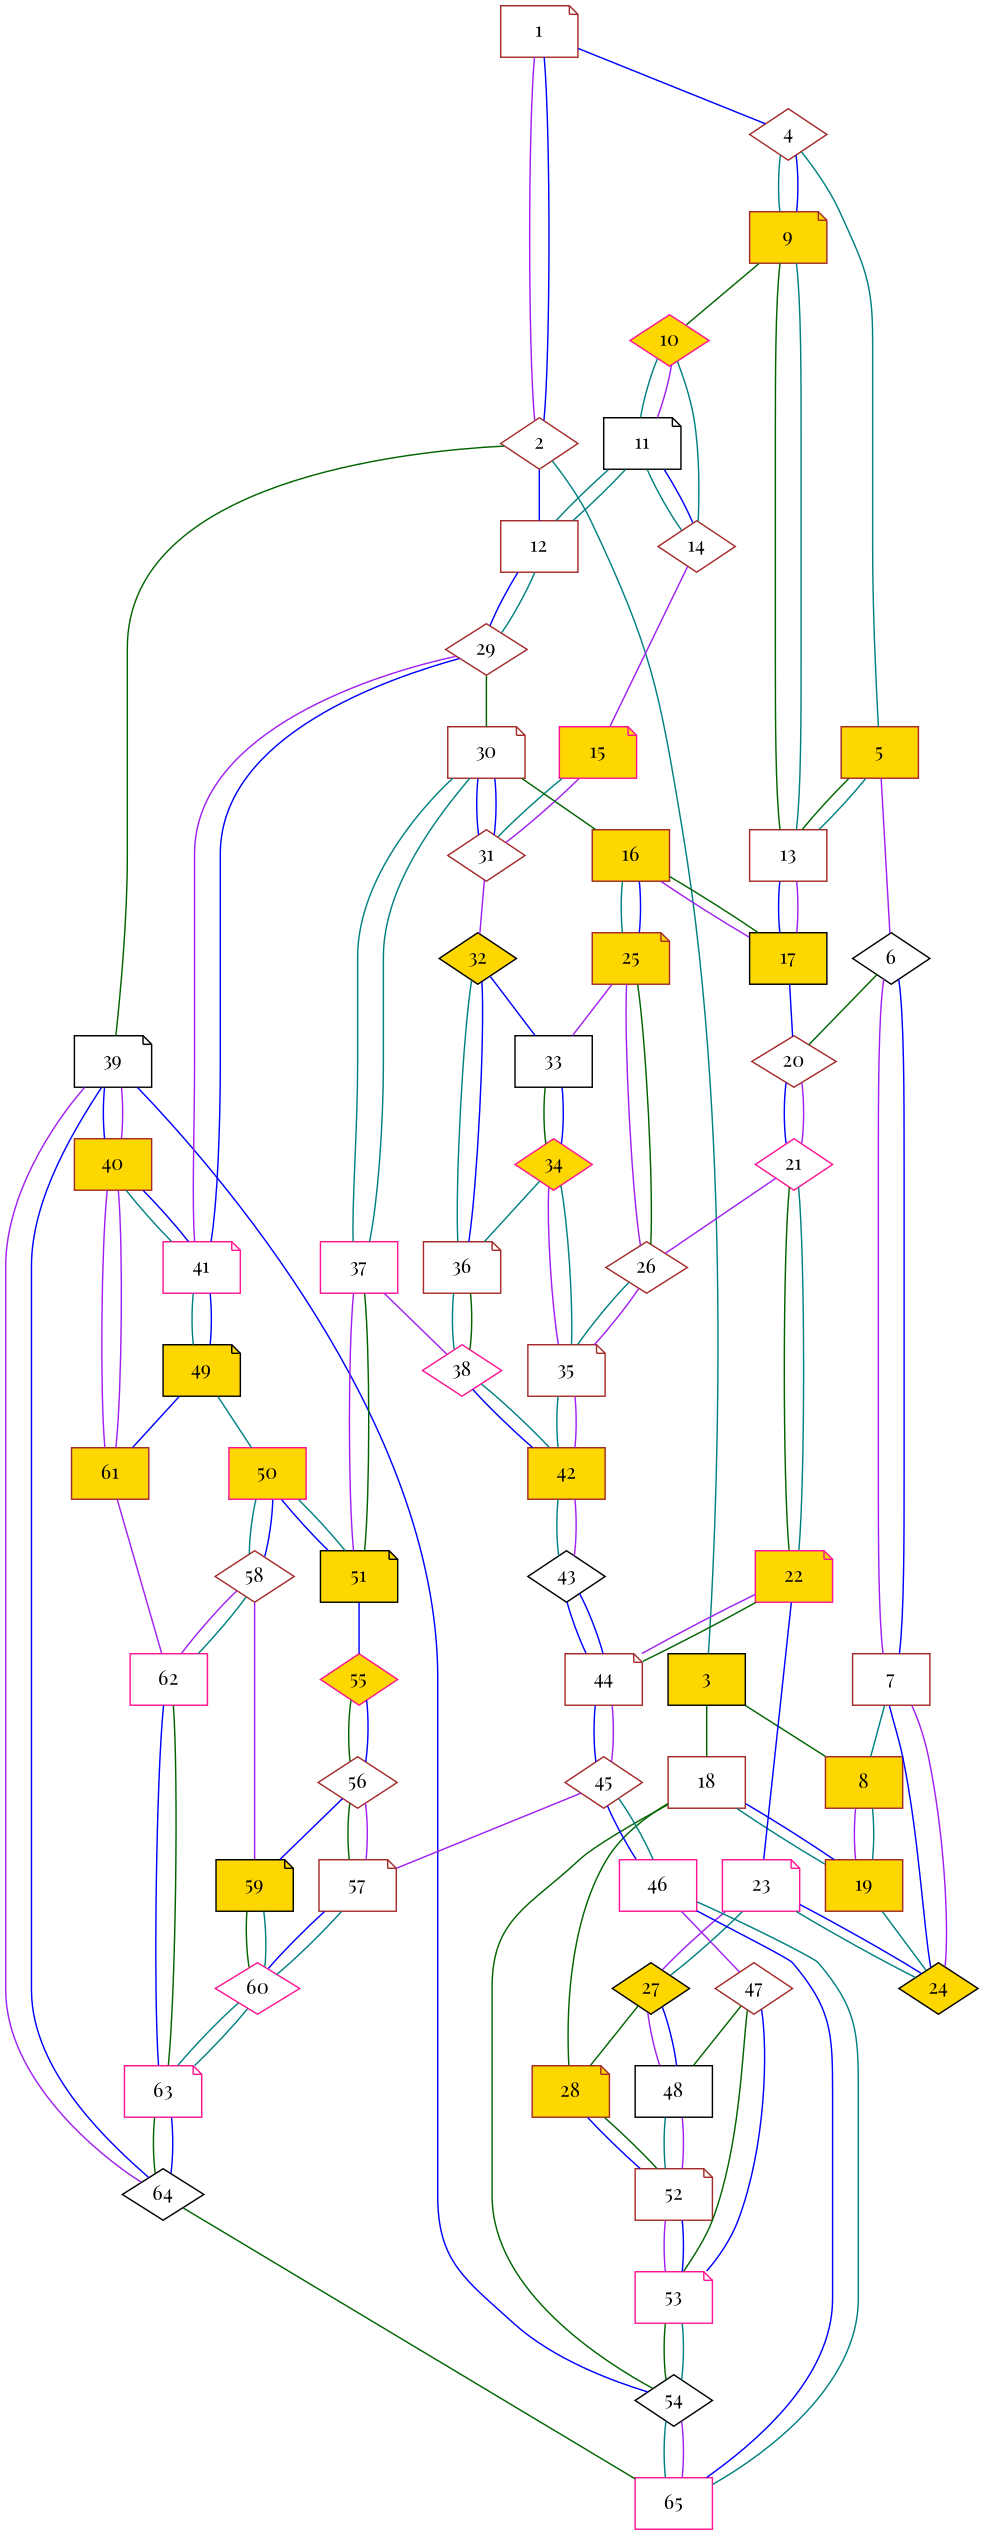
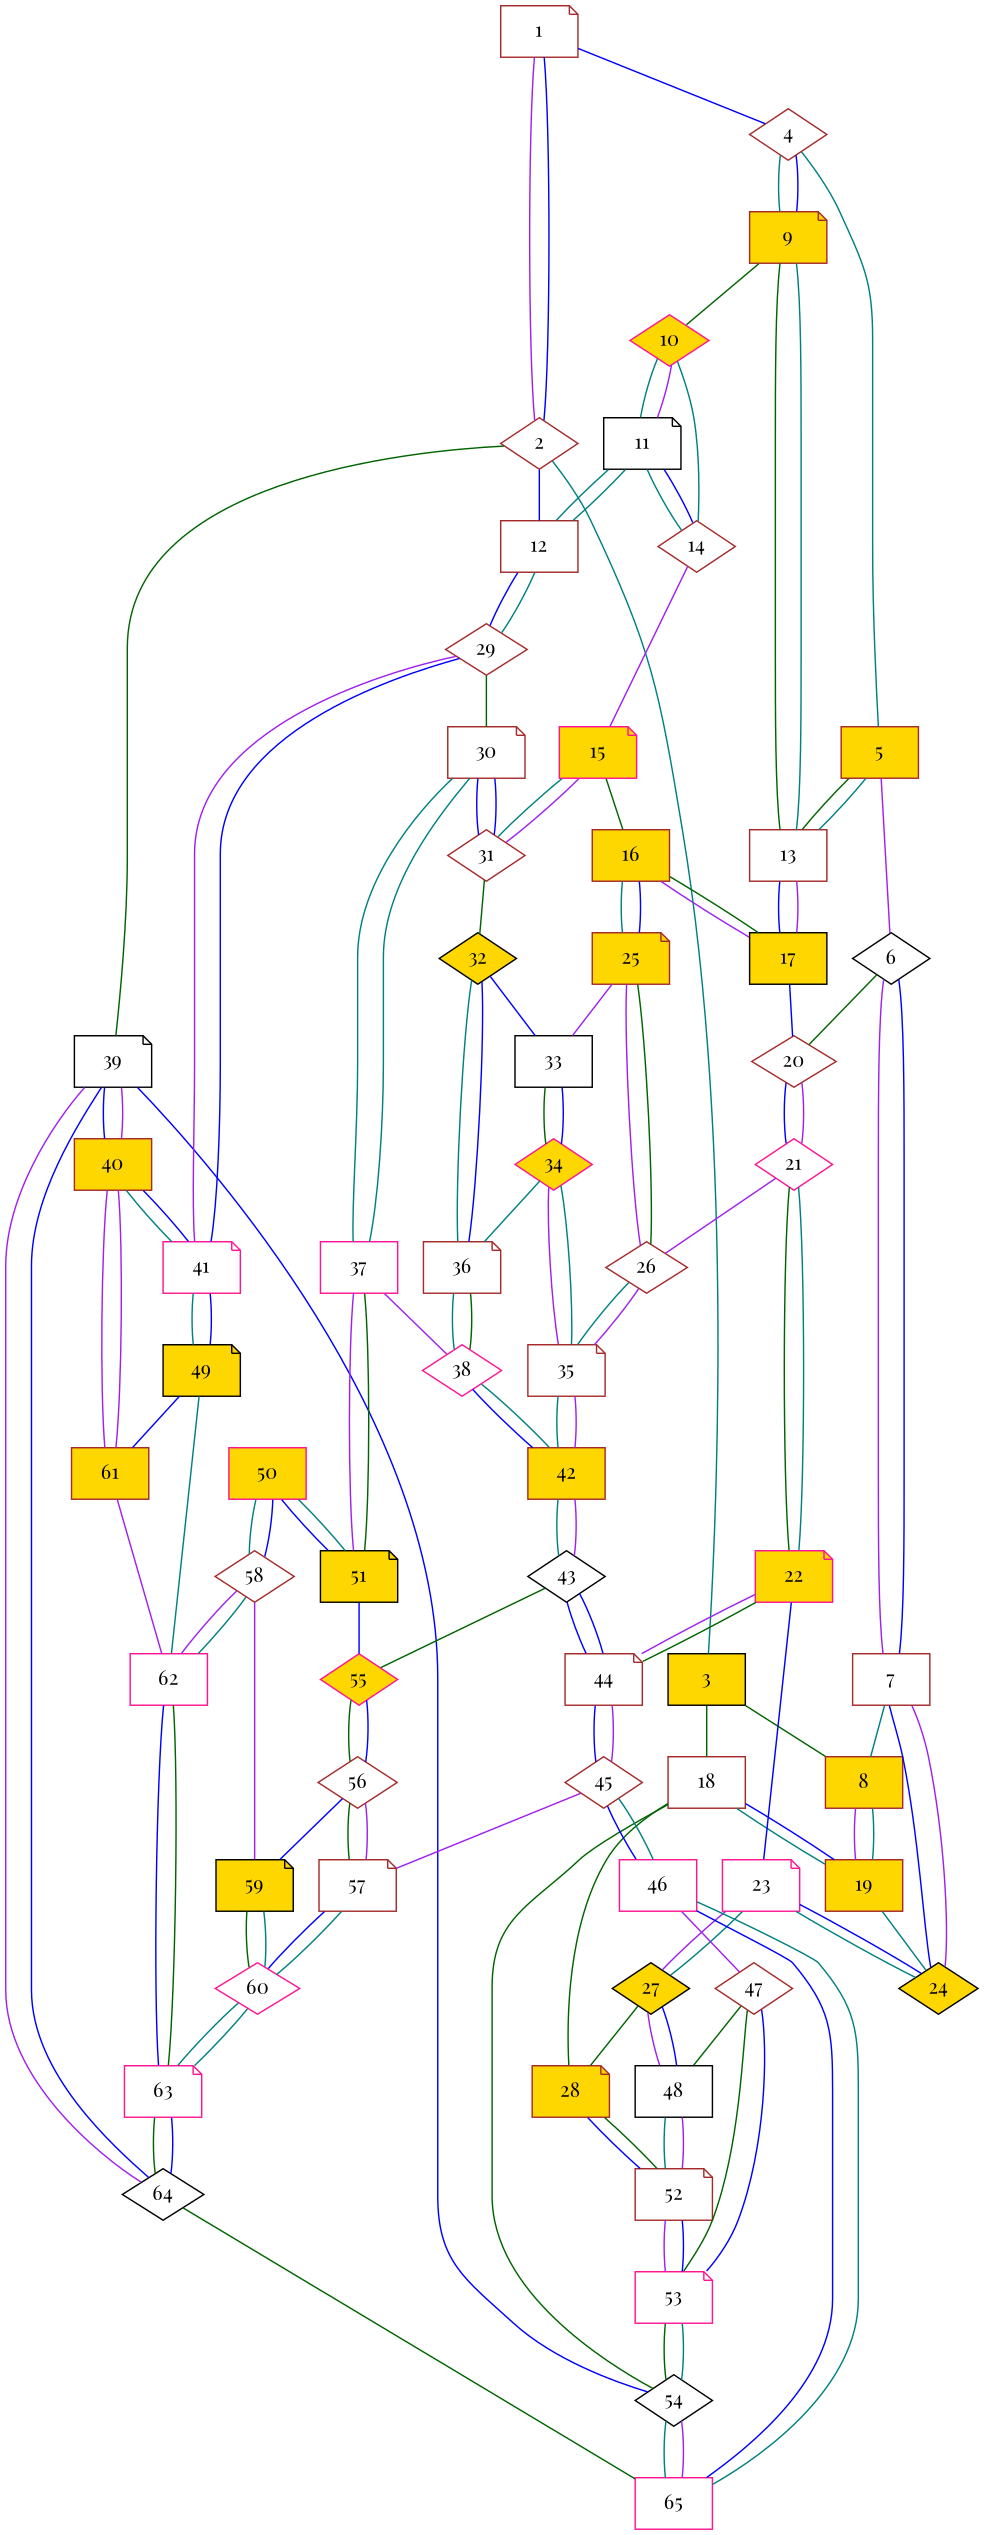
edge "30" -- "16": now "15" -- "16"
edge "31" -- "32": color purple -> darkgreen
edge "49" -- "50": now "49" -- "62"
edge "43" -- "55": added
